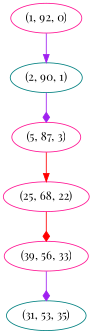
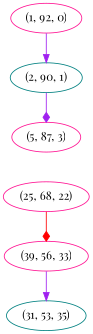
edge "(5, 87, 3)" -> "(25, 68, 22)": removed
edge "(39, 56, 33)" -> "(31, 53, 35)": arrowhead diamond -> normal
